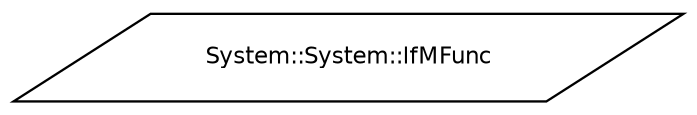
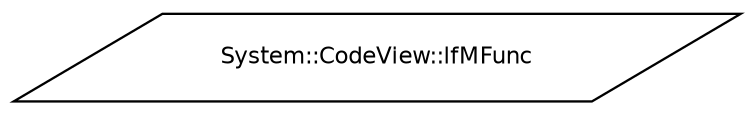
node "System::System::lfMFunc": label "System::System::lfMFunc" -> "System::CodeView::lfMFunc"
